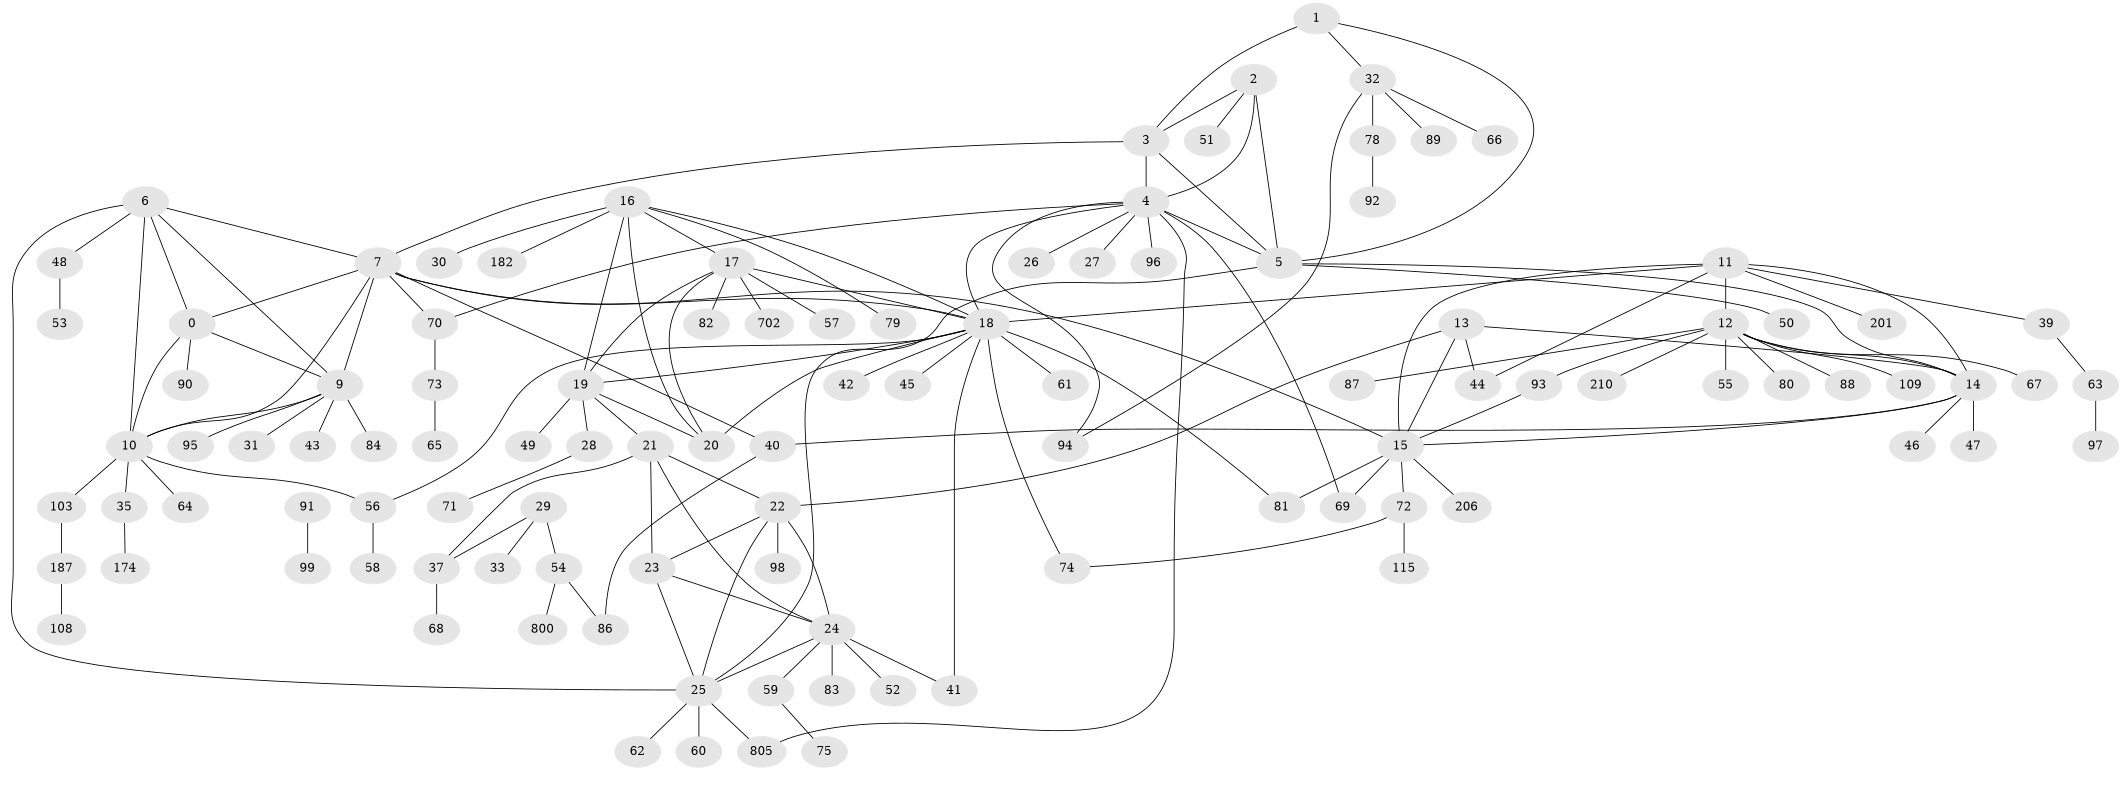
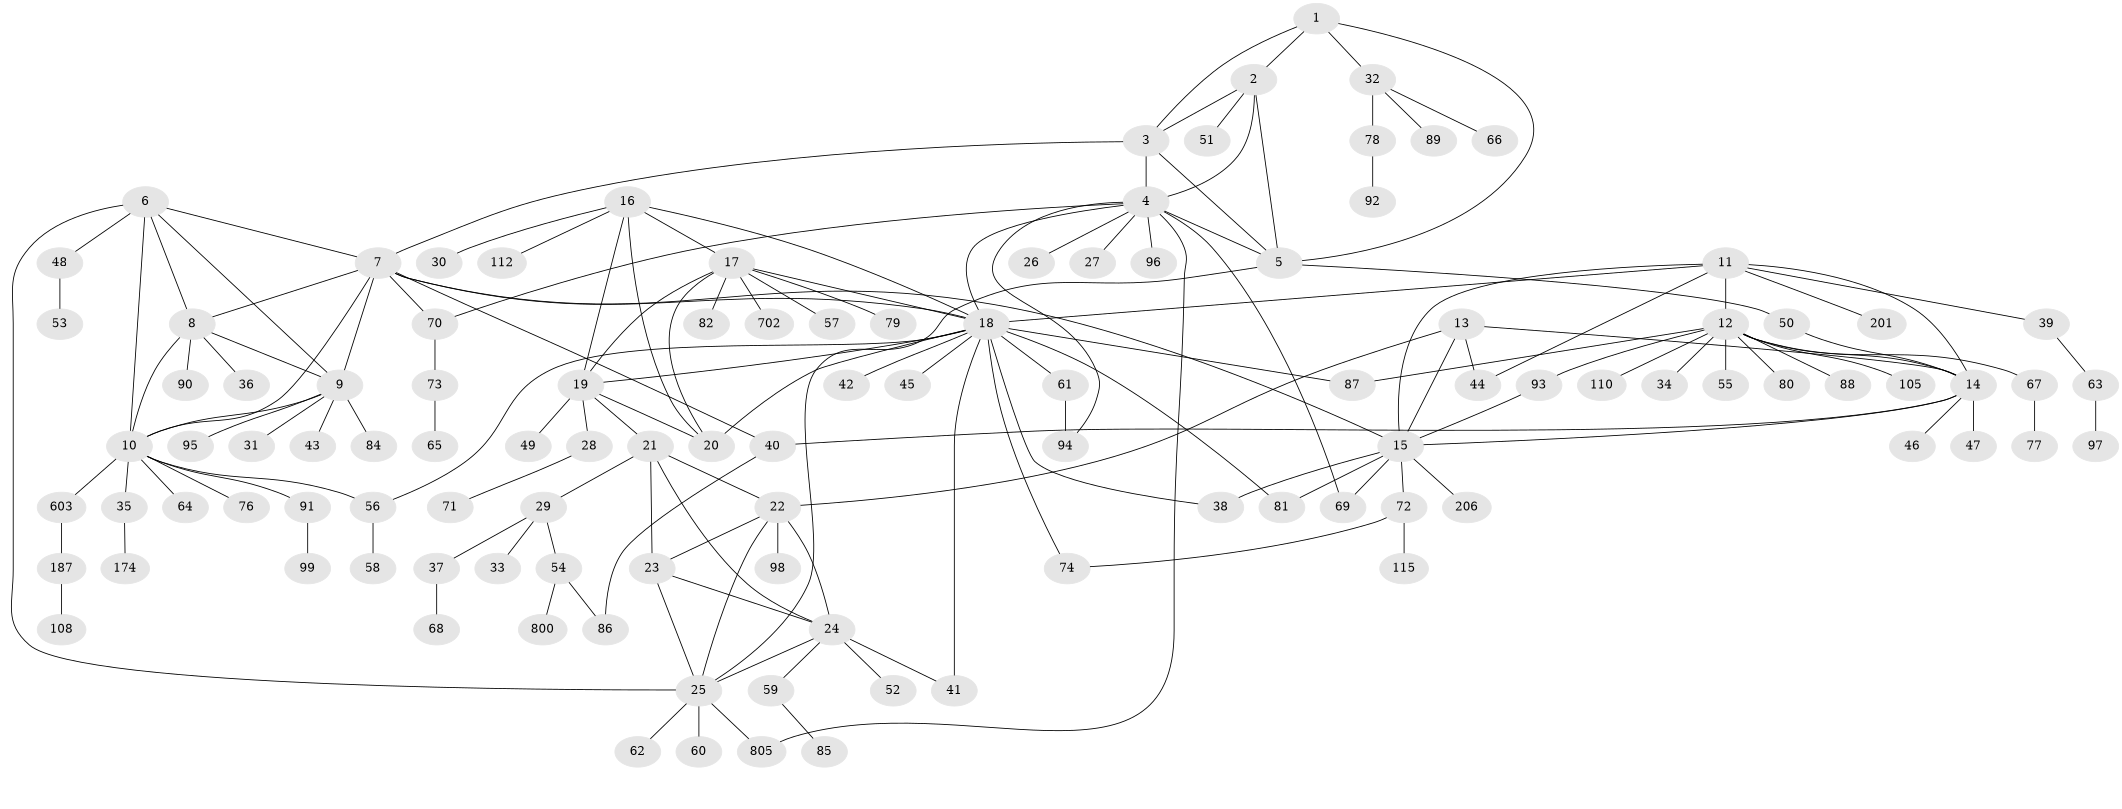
edge "1" -- "2": added
edge "16" -- "79": now "17" -- "79"
node "182": label "182" -> "112"
edge "5" -- "14": now "50" -- "14"
edge "32" -- "94": now "61" -- "94"
node "0": label "0" -> "8"
edge "18" -- "87": added
node "36": added
node "210": label "210" -> "110"
node "34": added
node "109": label "109" -> "105"
node "77": added
edge "10" -- "91": added
edge "21" -- "37": now "21" -- "29"
node "103": label "103" -> "603"
node "76": added
node "38": added
node "83": removed
node "75": label "75" -> "85"
